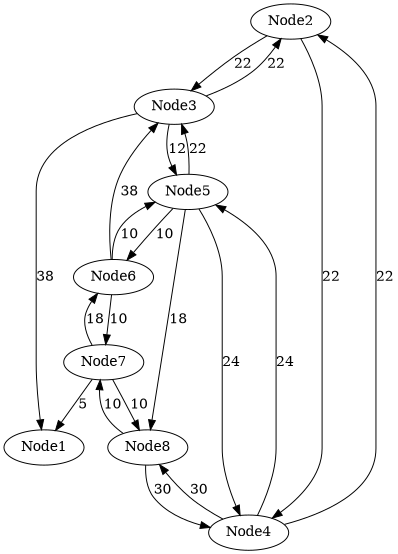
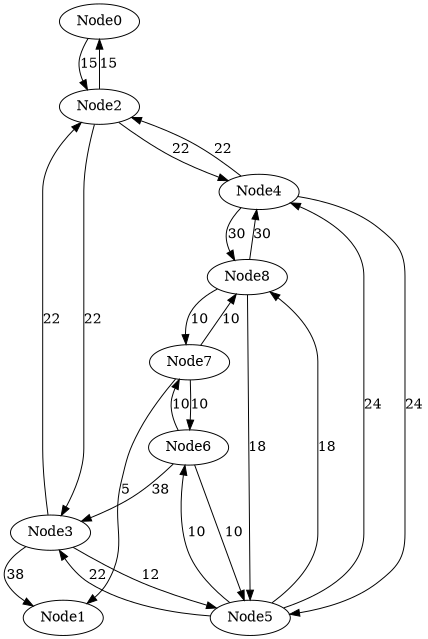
node "Node0": added
edge "Node7" -> "Node6": label "18" -> "10"
edge "Node8" -> "Node5": added, label "18"
